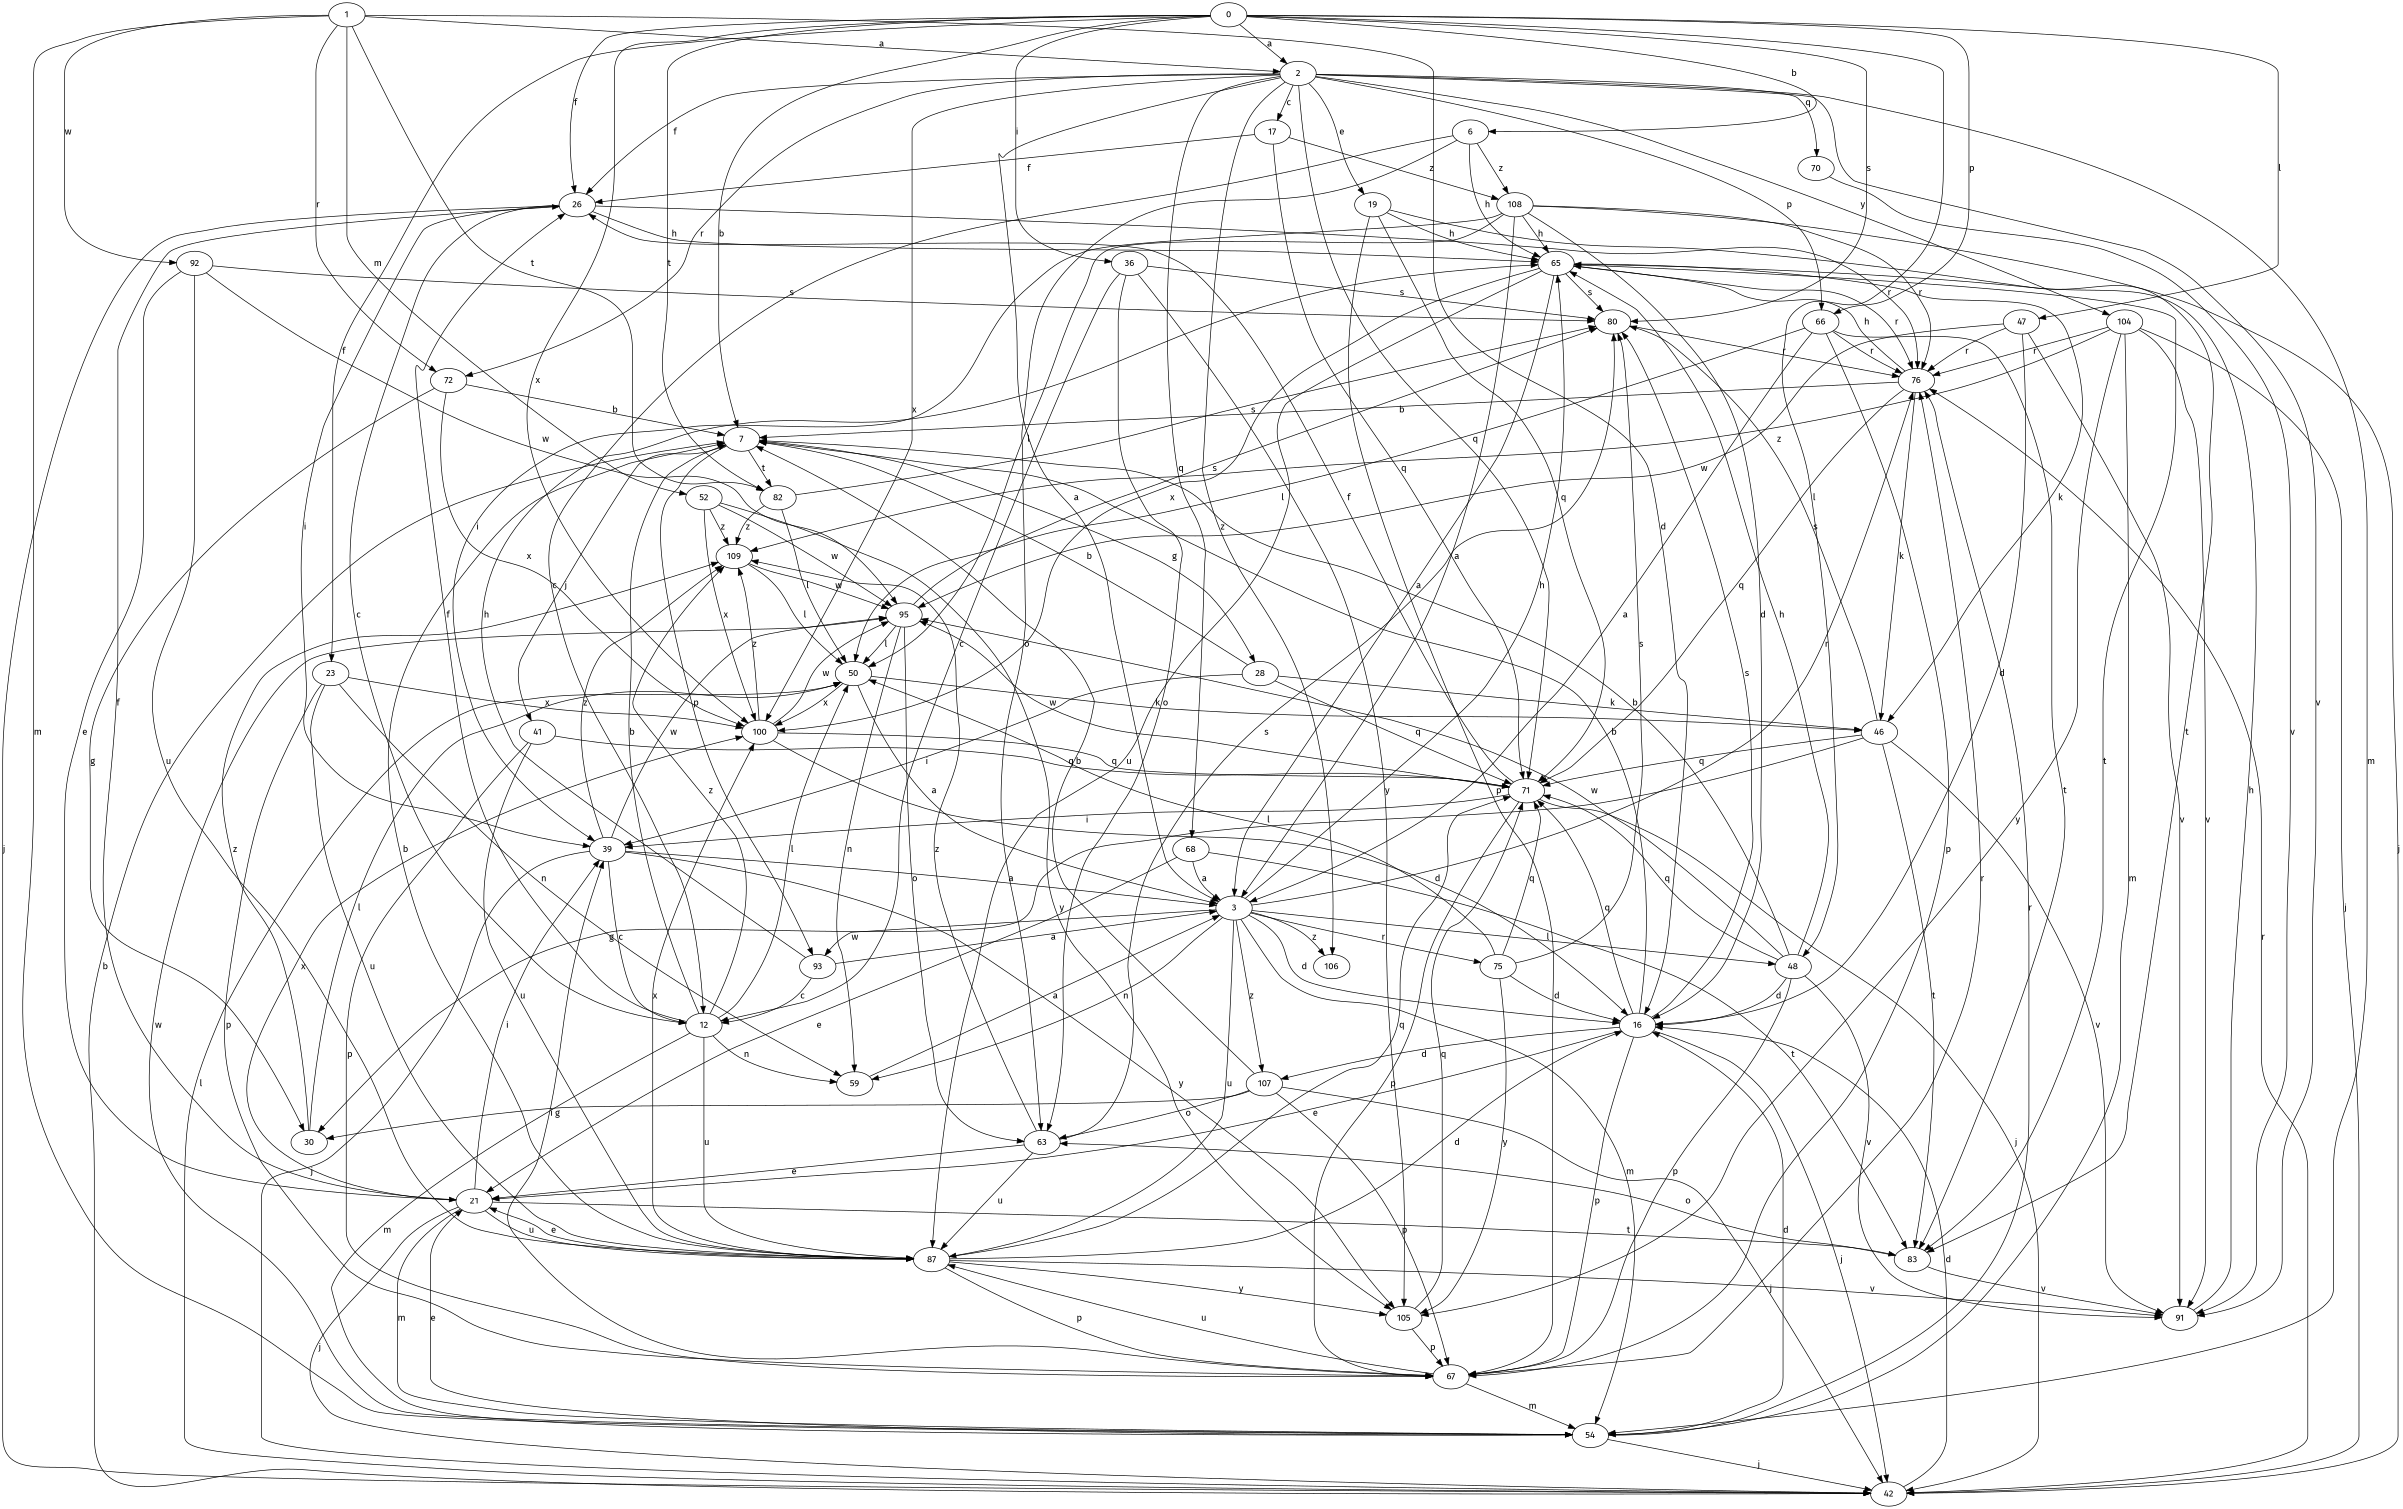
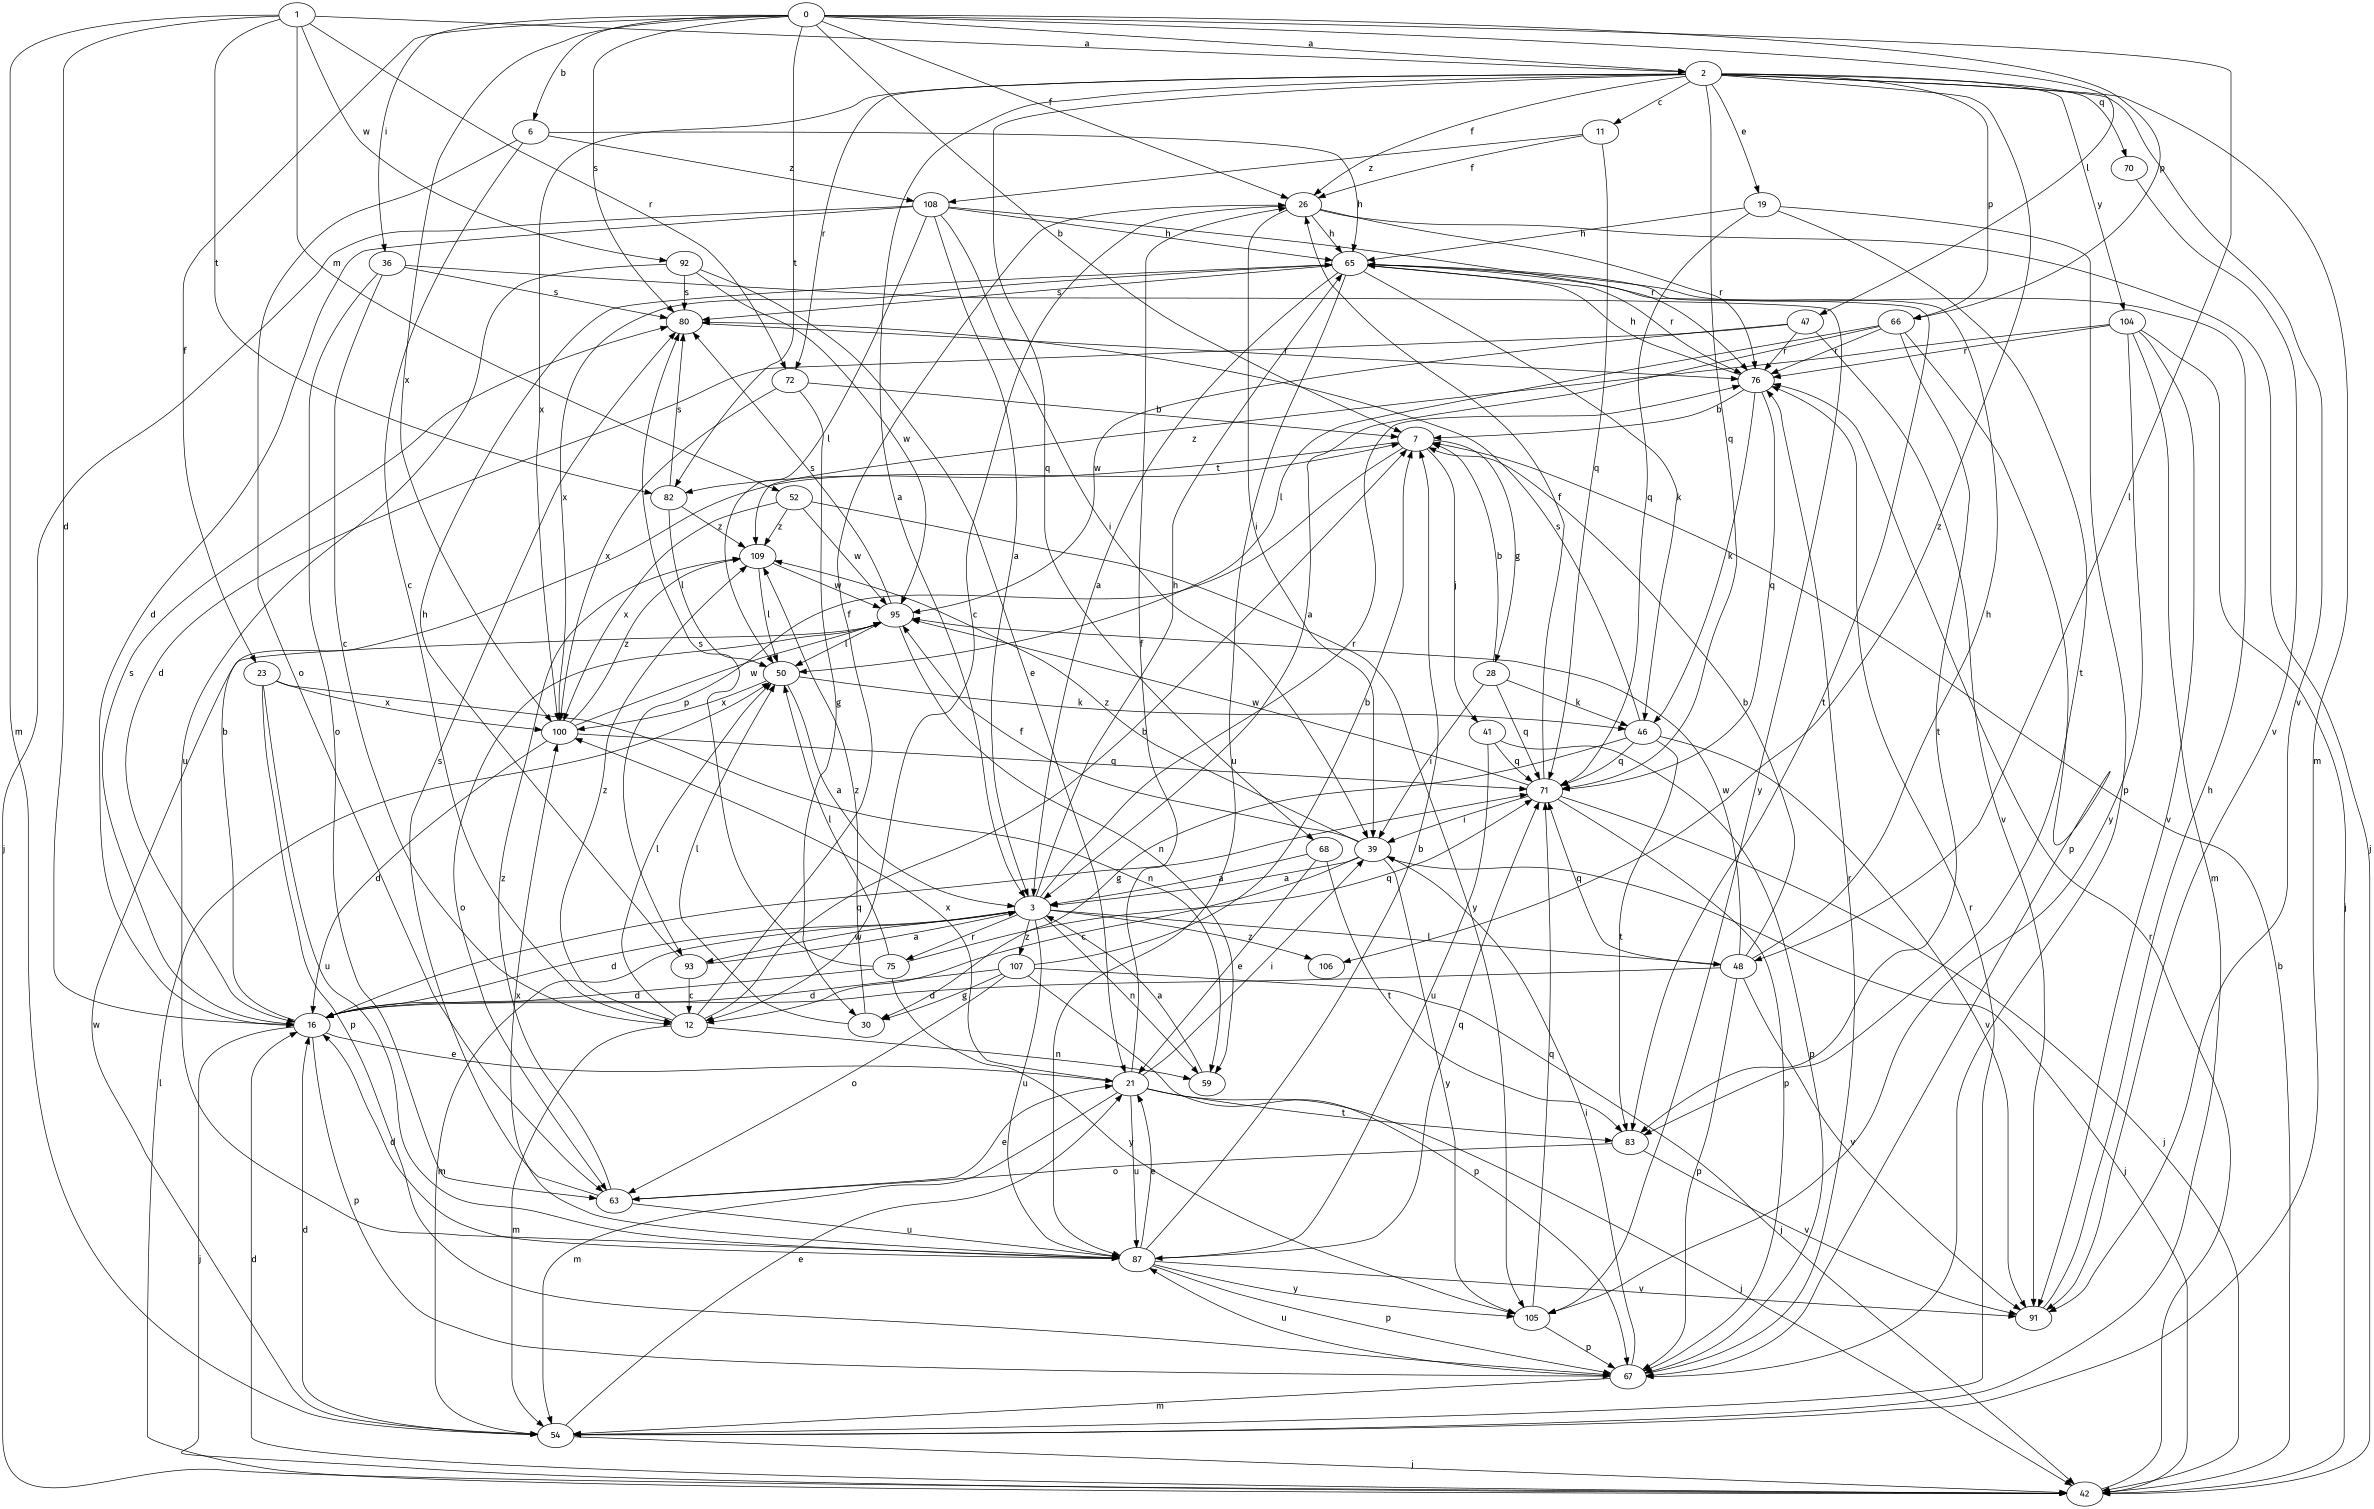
node "17": label "17" -> "11"
edge "39" -> "95": label "w" -> "f"
edge "16" -> "107": reversed
edge "12" -> "87": removed, label "u"
